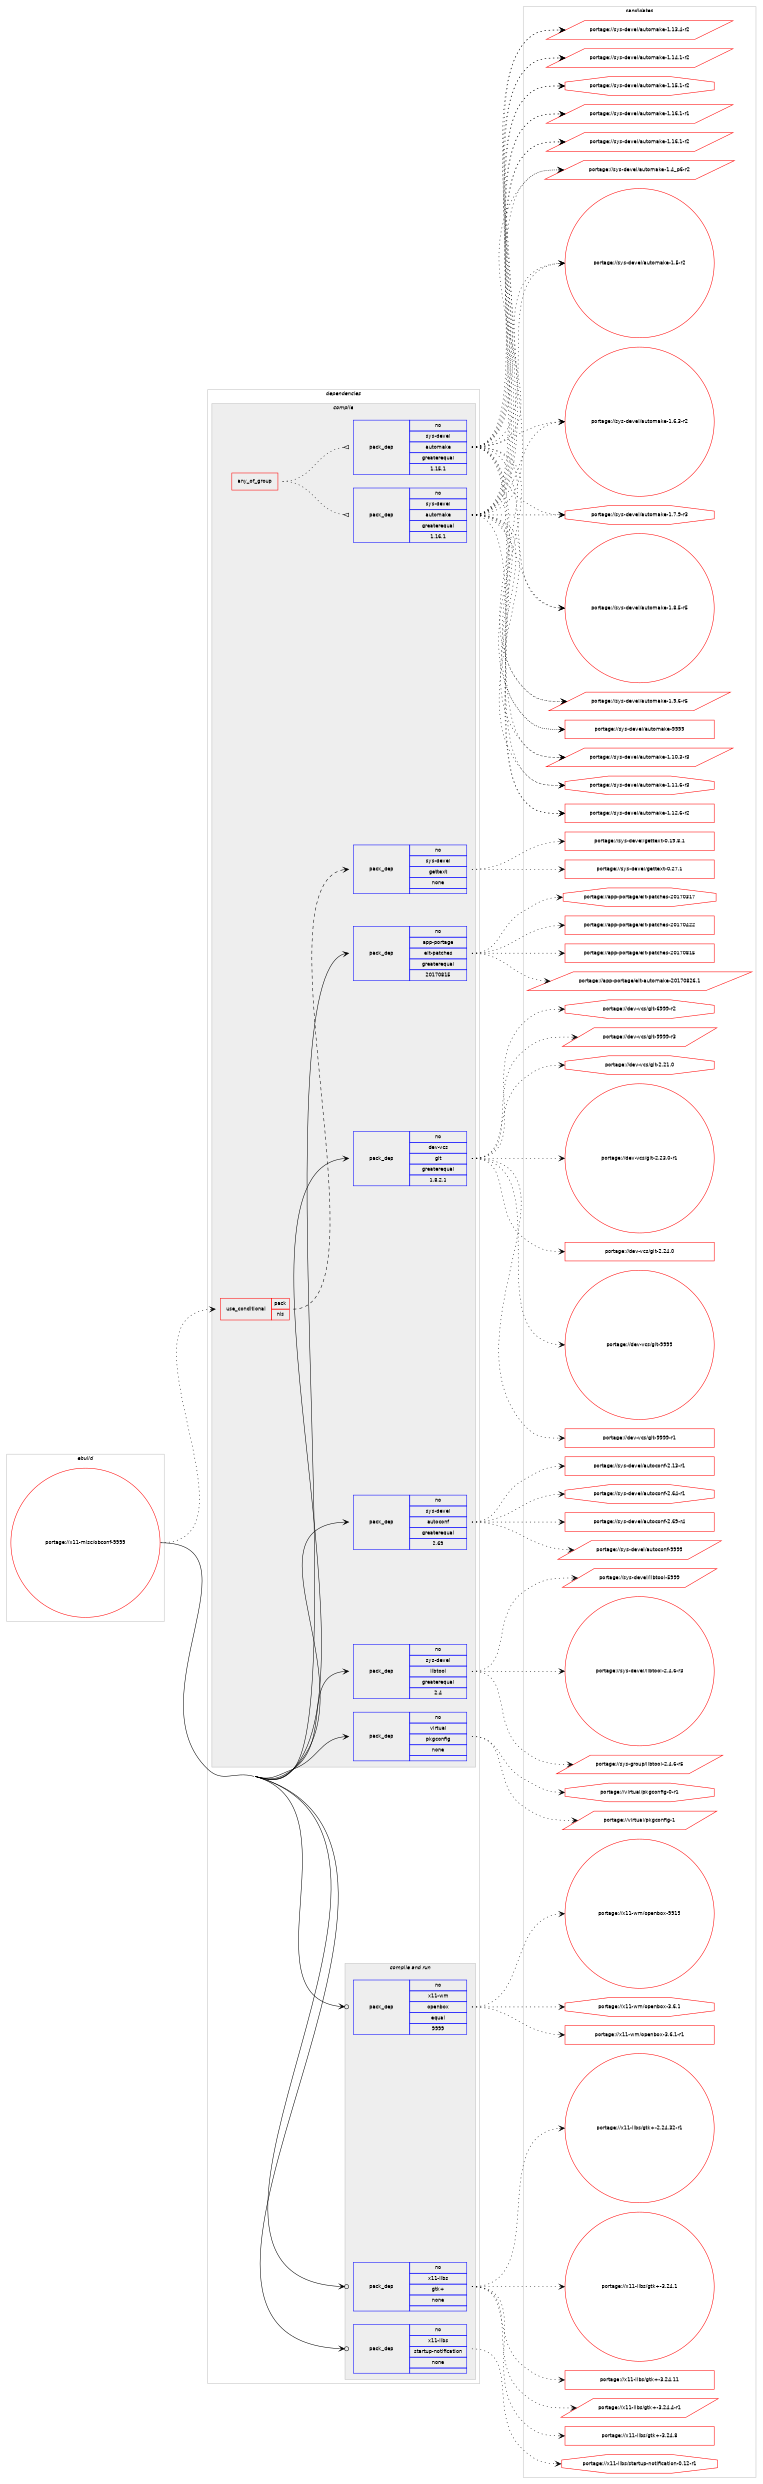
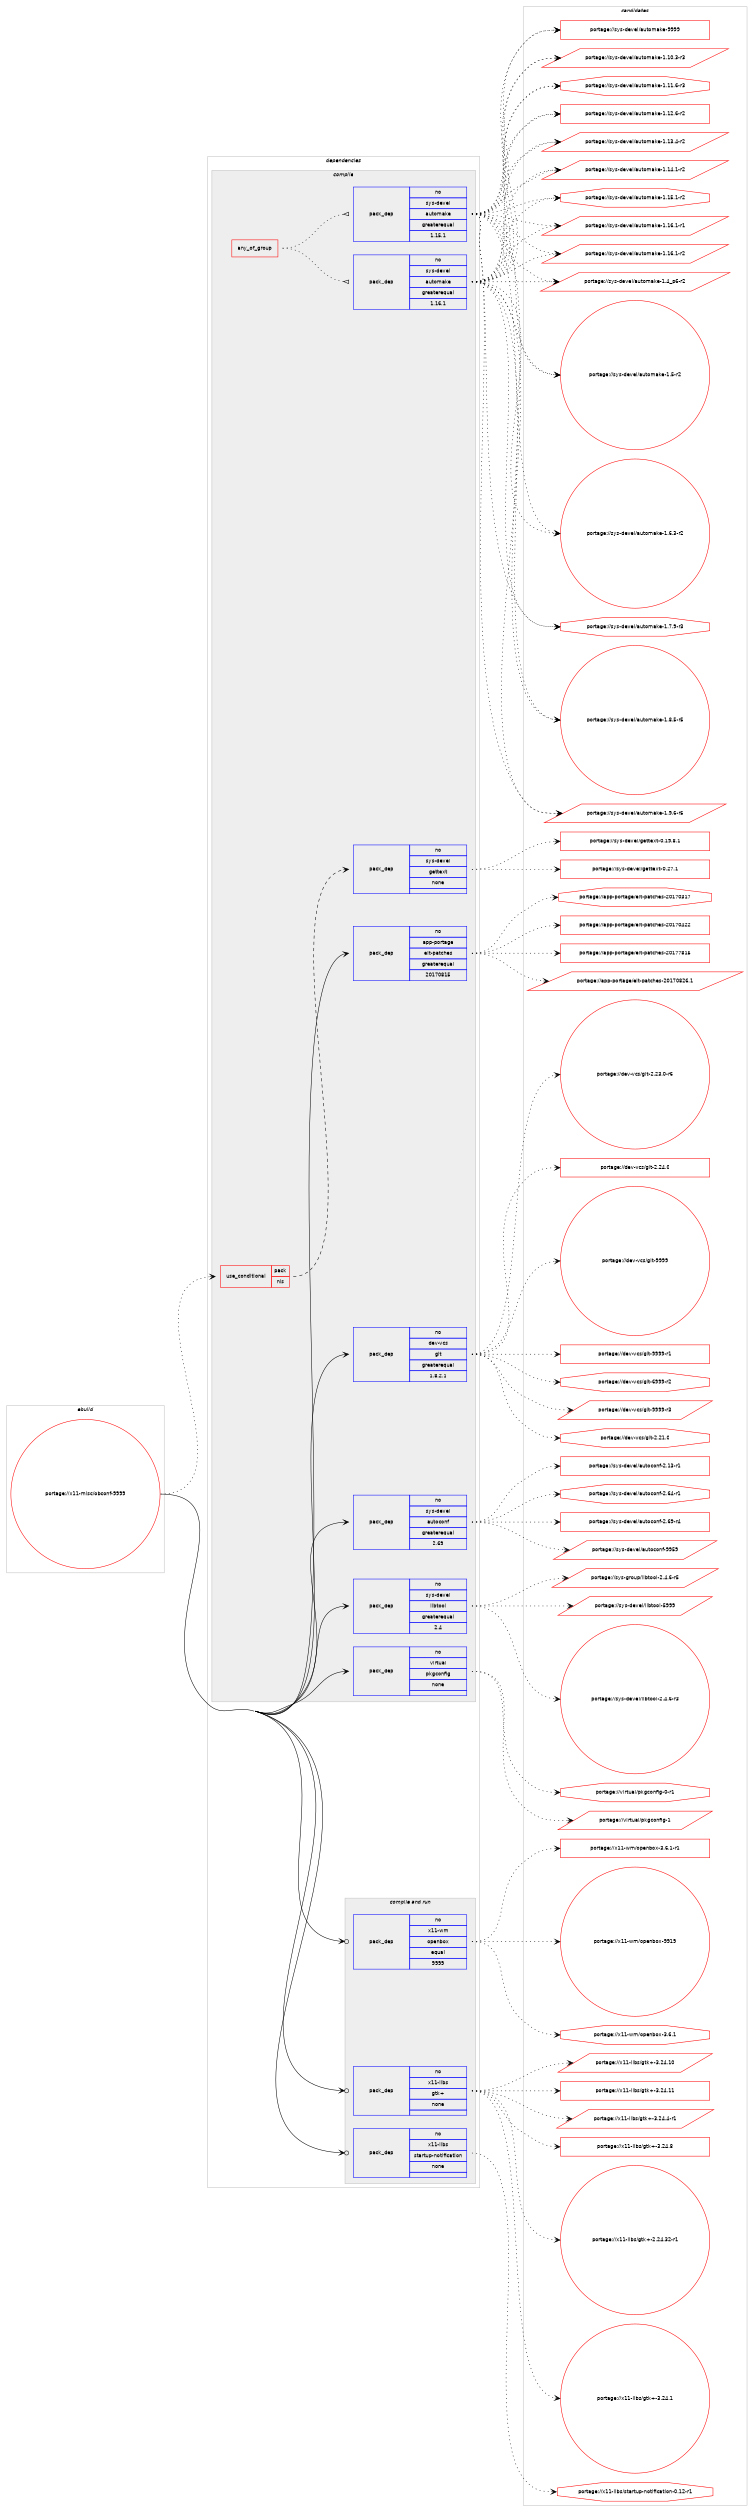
node "portage://app-portage/elt-patches-20170815": label "portage://app-portage/elt-patches-20170815" -> "portage://app-portage/elt-patches-20177815"
node "portage://app-portage/elt-automake-20170826.1": label "portage://app-portage/elt-automake-20170826.1" -> "portage://app-portage/elt-patches-20170826.1"
node "portage://dev-vcs/git-2.23.0-r1": label "portage://dev-vcs/git-2.23.0-r1" -> "portage://dev-vcs/git-2.23.0-r6"
node "portage://sys-devel/autoconf-9999": label "portage://sys-devel/autoconf-9999" -> "portage://sys-devel/autoconf-9959"
node "portage://x11-libs/gtk+-3.24.10": added
